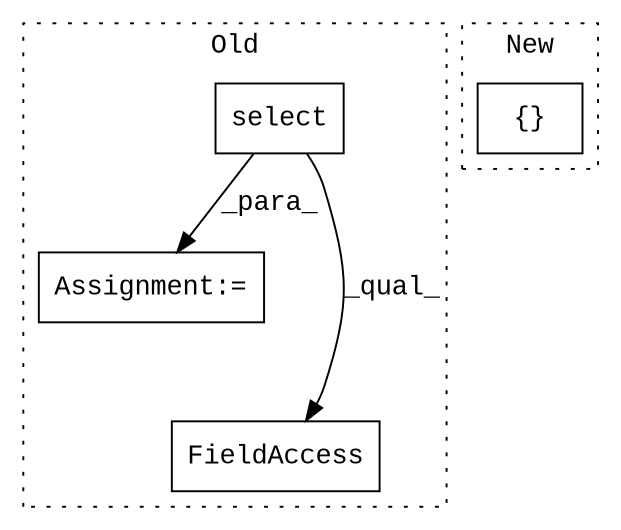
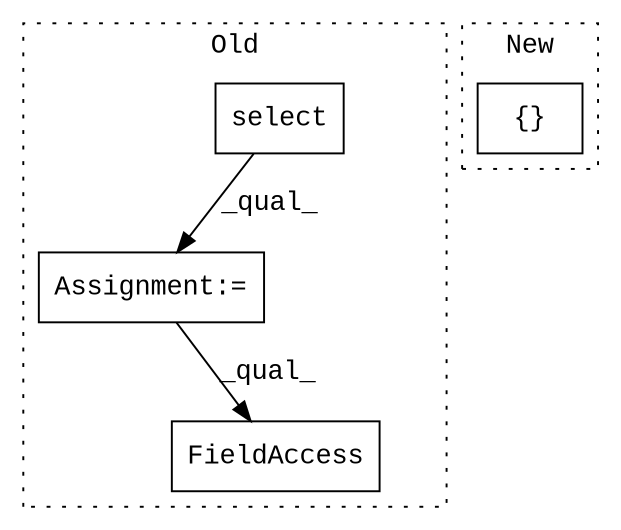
edge "select" -> "Assignment:=": label "_para_" -> "_qual_"
edge "select" -> "FieldAccess": now "Assignment:=" -> "FieldAccess"
